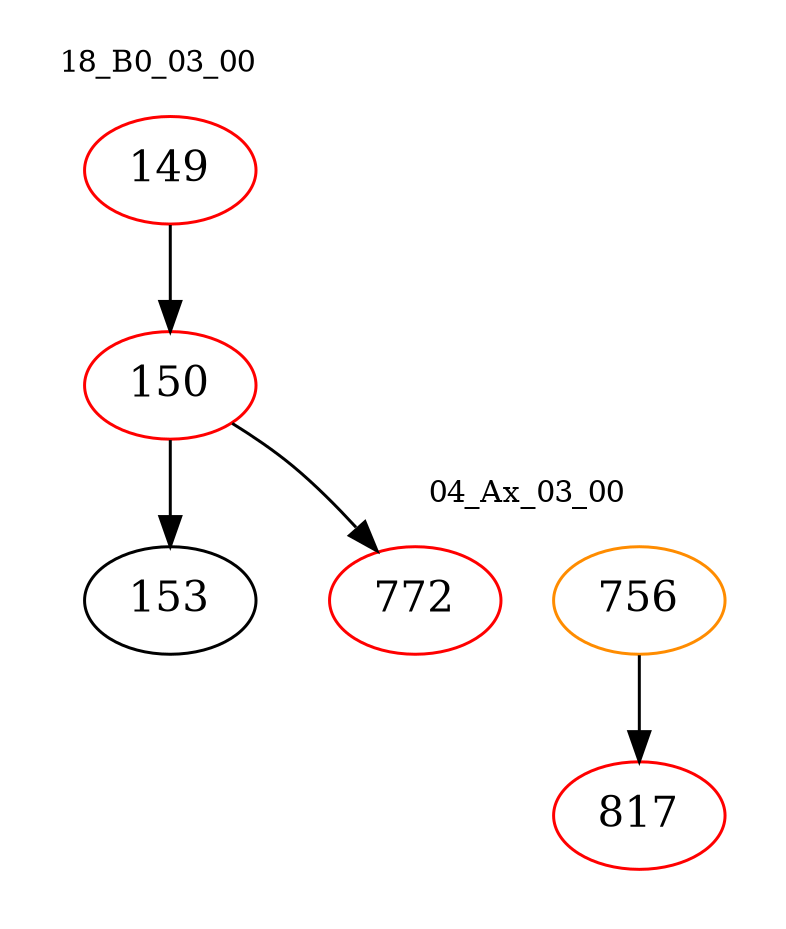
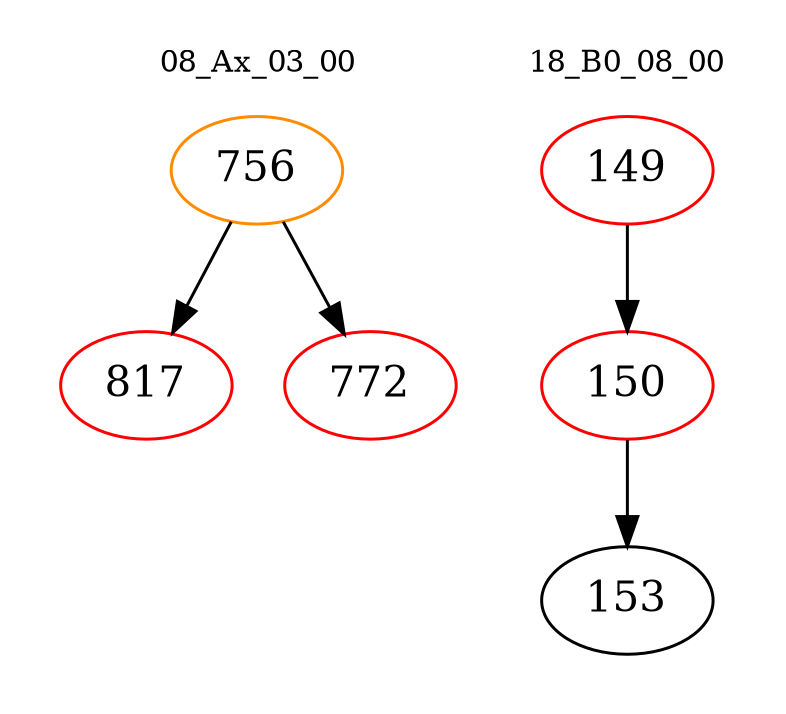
cluster "18_B0_03_00": label "18_B0_03_00" -> "18_B0_08_00"
cluster "04_Ax_03_00": label "04_Ax_03_00" -> "08_Ax_03_00"
edge "150" -> "772": now "756" -> "772"
